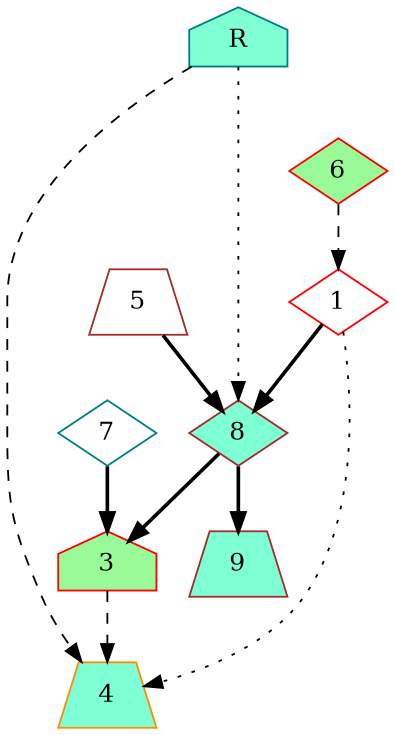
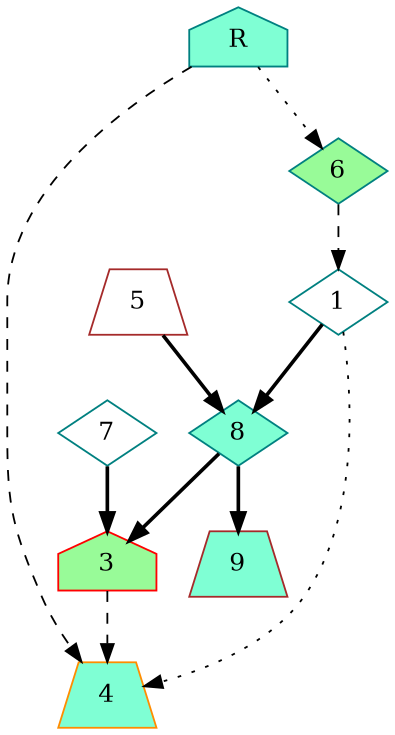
node "6": color red -> teal
edge "R" -> "8": now "R" -> "6"
node "1": color red -> teal
node "8": color brown -> teal
